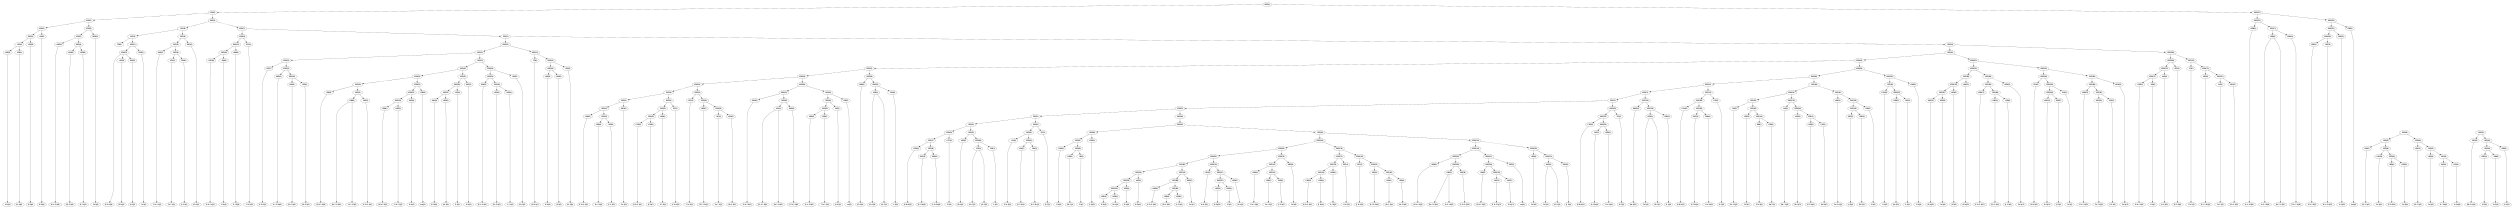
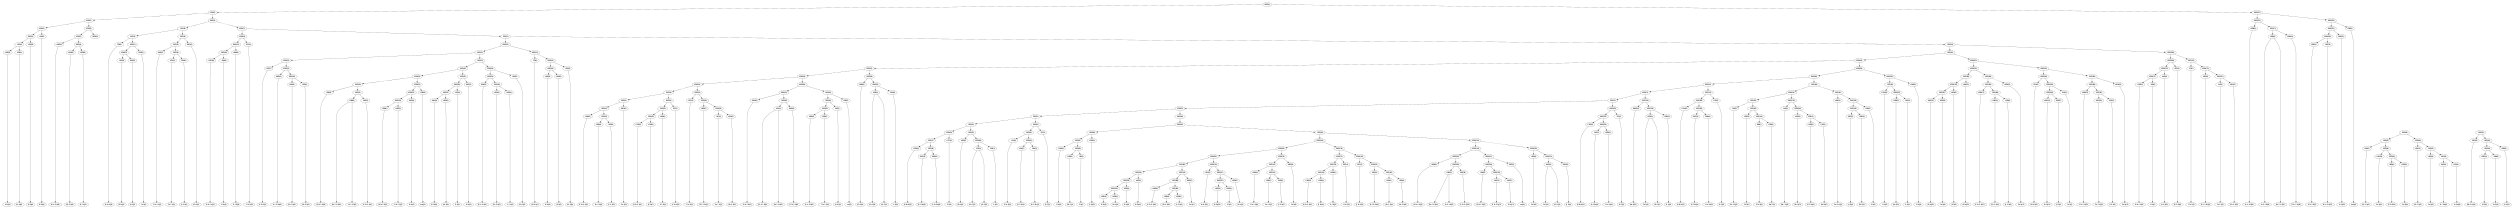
edge "L5925(13)" -> "[D  Fis  A](0)": now "L1516(0)" -> "[D  Fis  A](0)"
node "[Cis  A](0)": removed
